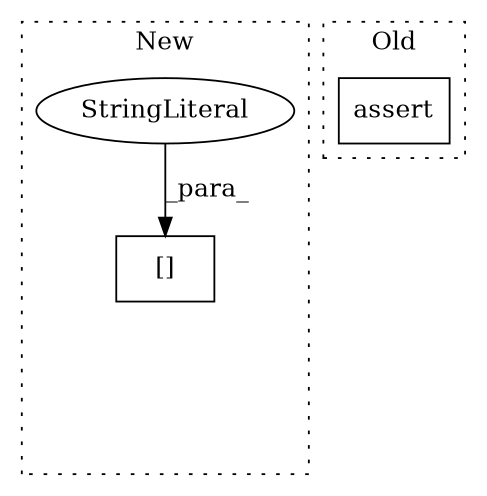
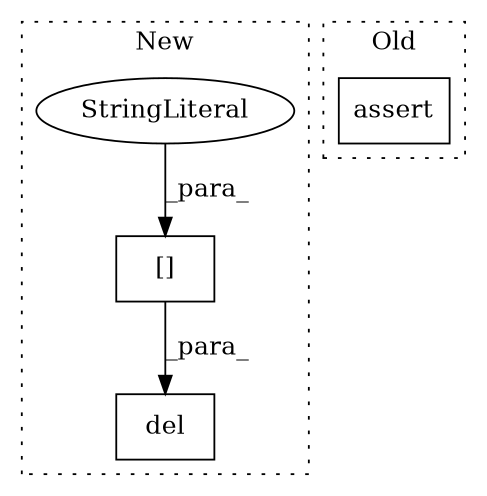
node "del": added
